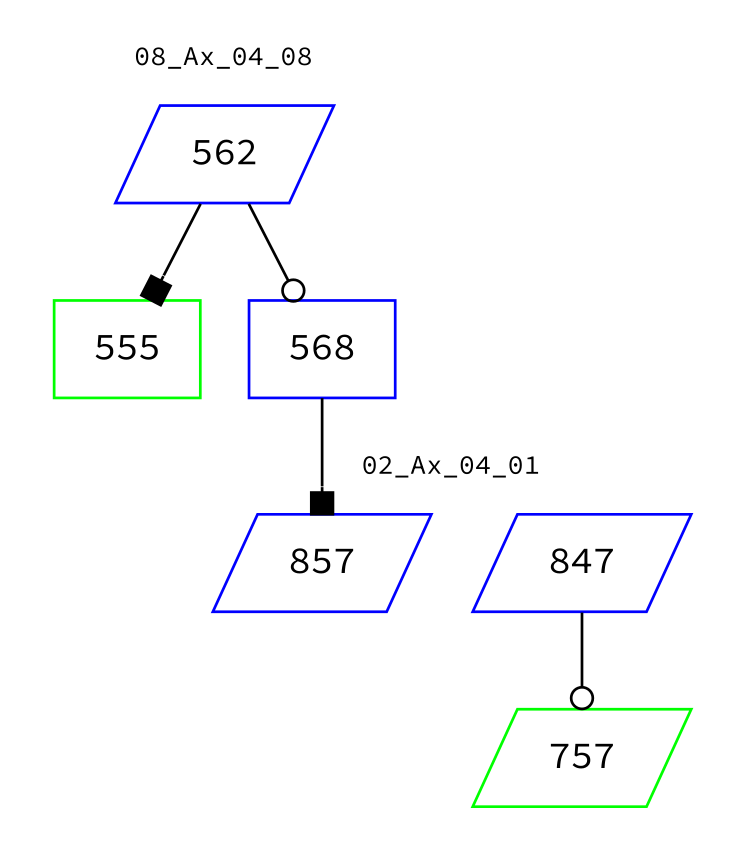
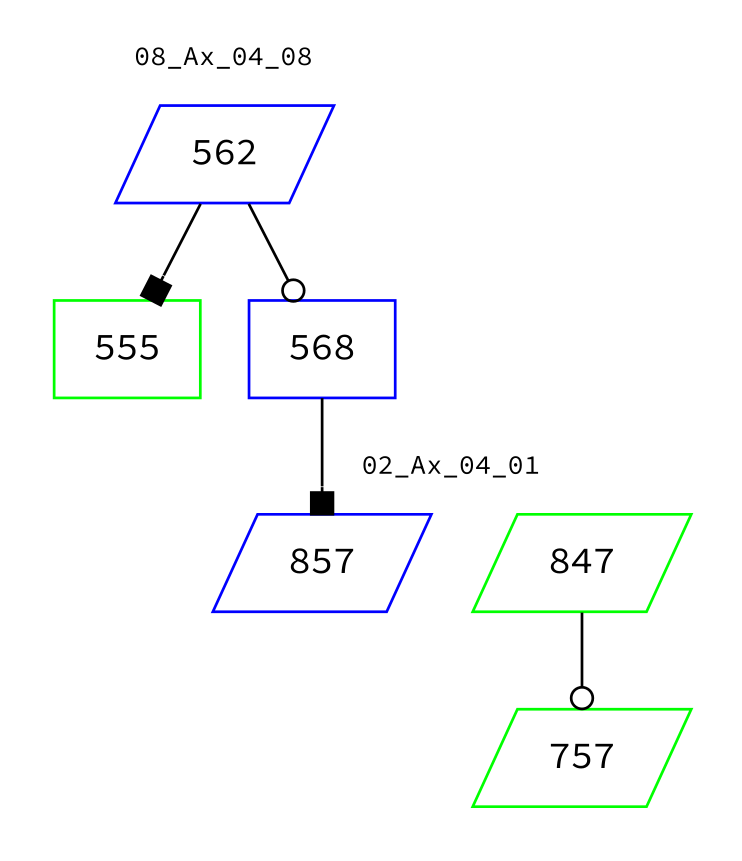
node "847": color blue -> green
